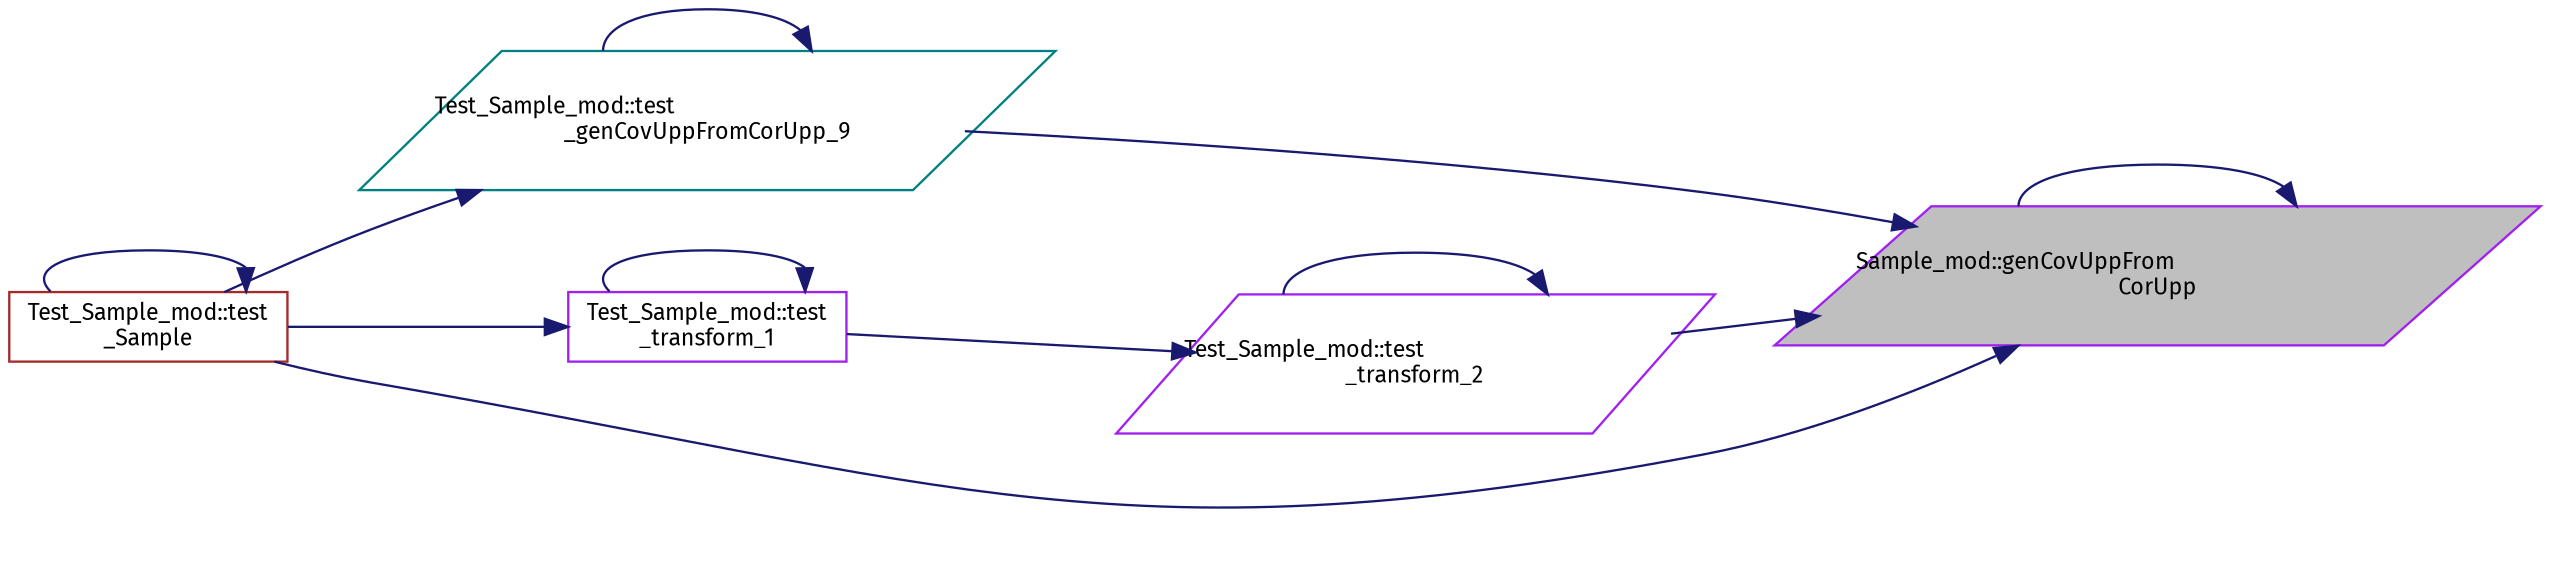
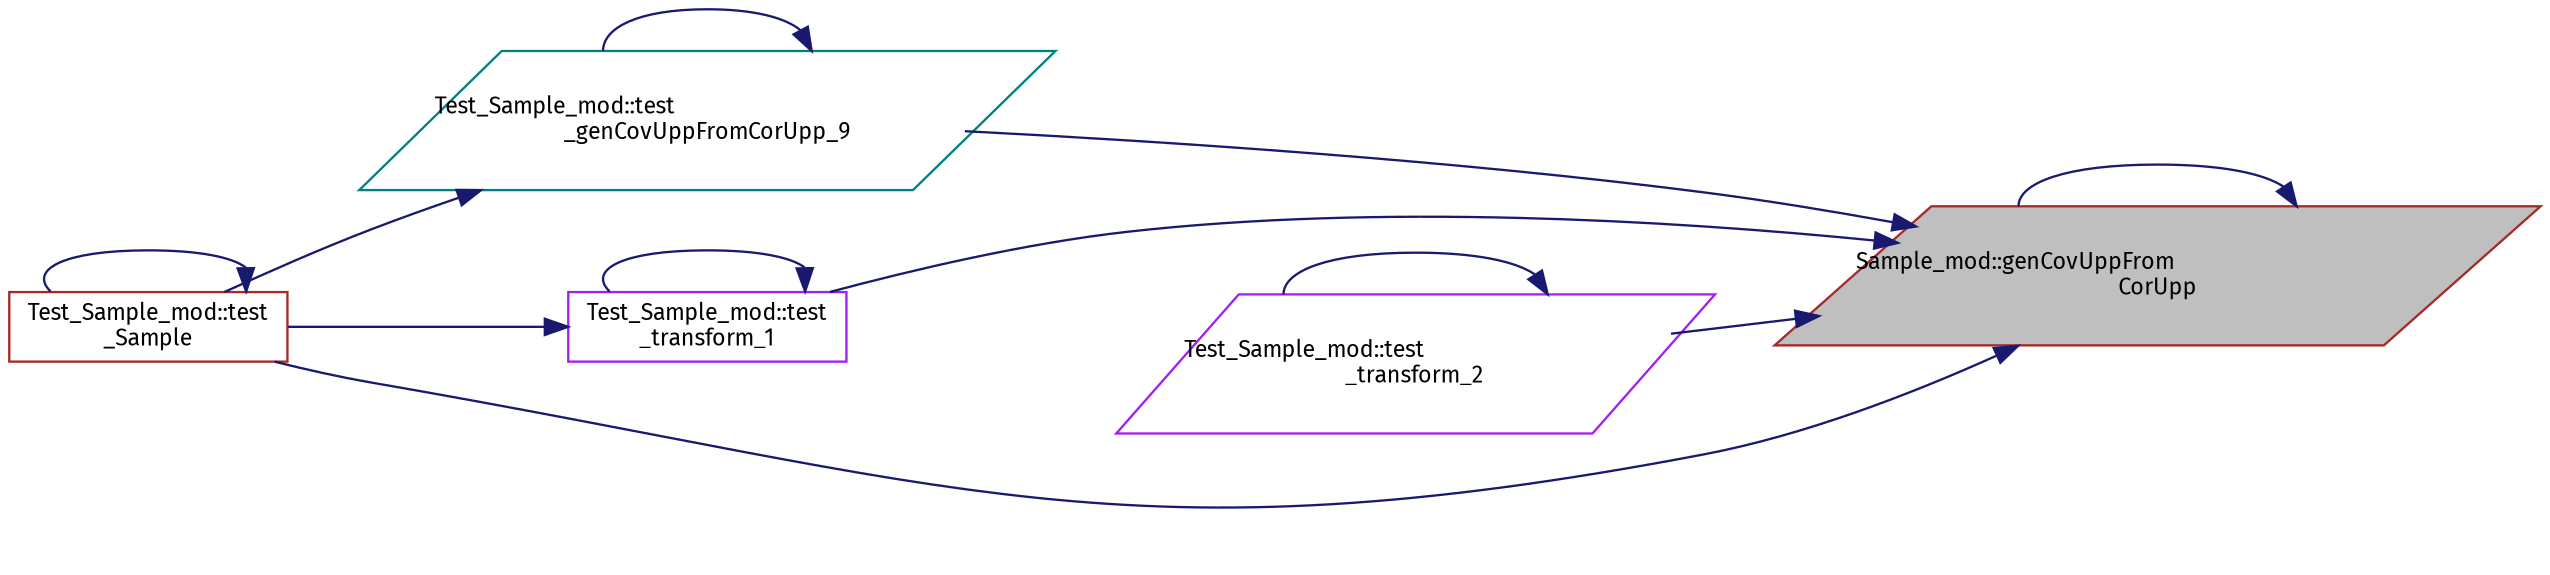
node "Sample_mod::genCovUppFrom CorUpp": color purple -> brown
edge "Test_Sample_mod::test _transform_1" -> "Test_Sample_mod::test _transform_2": now "Test_Sample_mod::test _transform_1" -> "Sample_mod::genCovUppFrom CorUpp"
